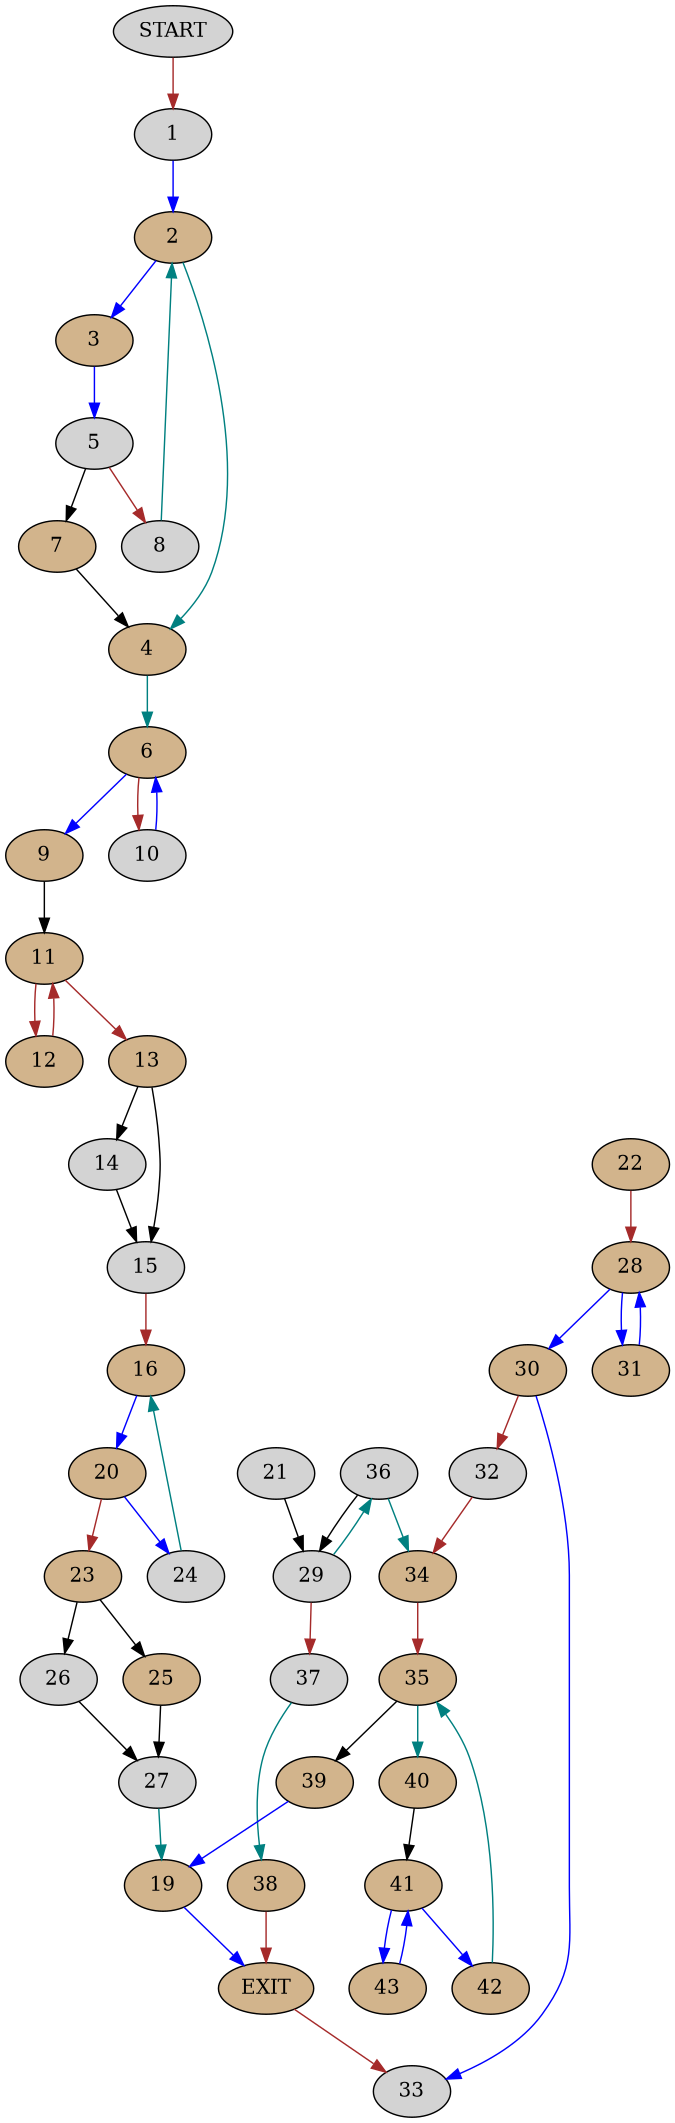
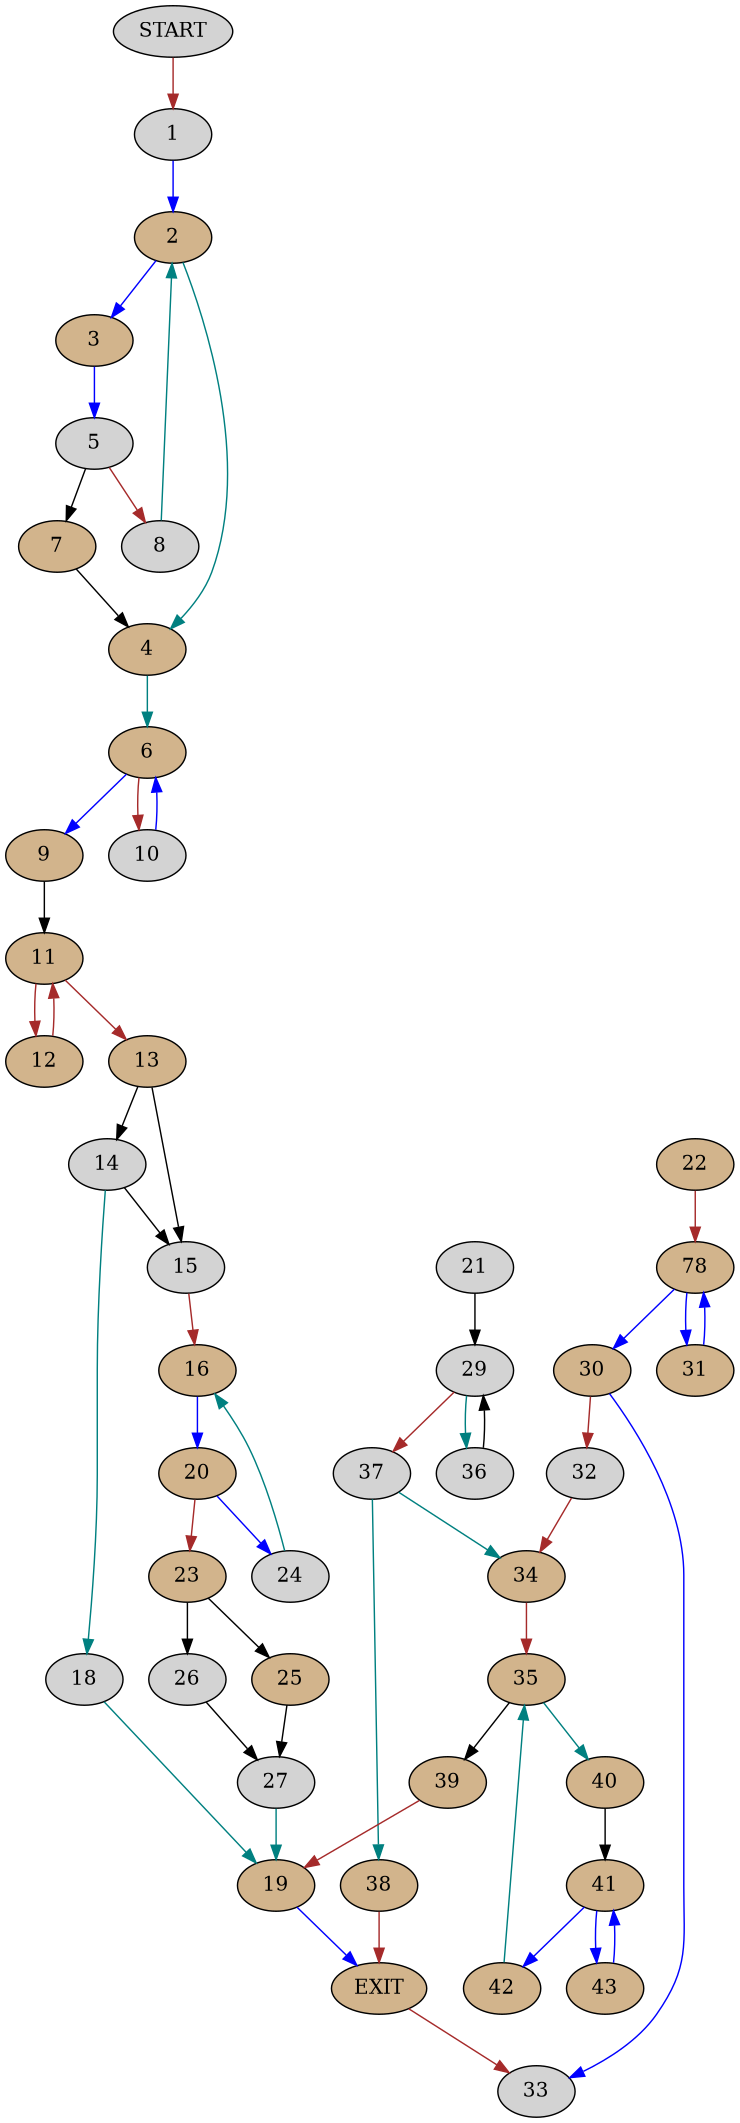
node "28": label "28" -> "78"
edge "36" -> "34": now "37" -> "34"
node "18": added
edge "39" -> "19": color blue -> brown
